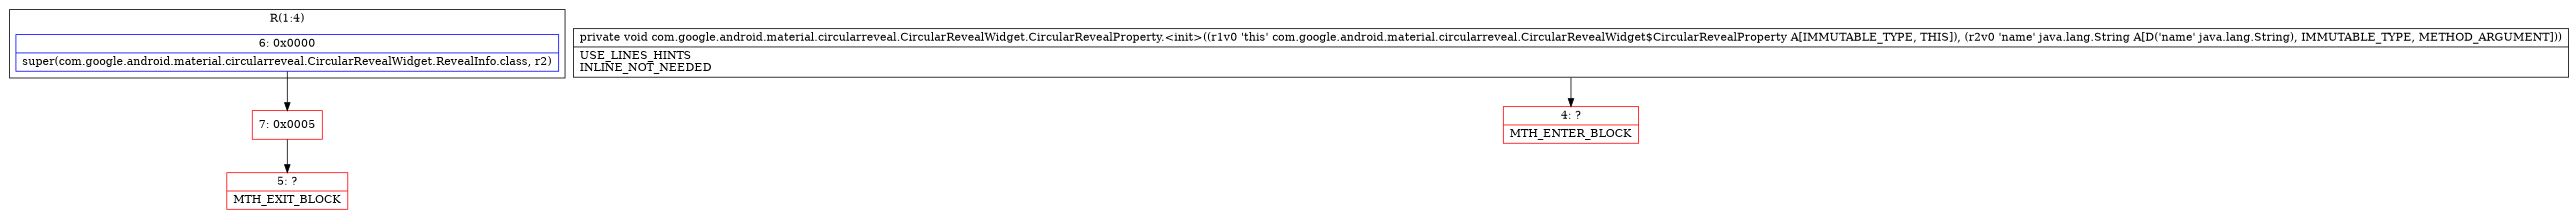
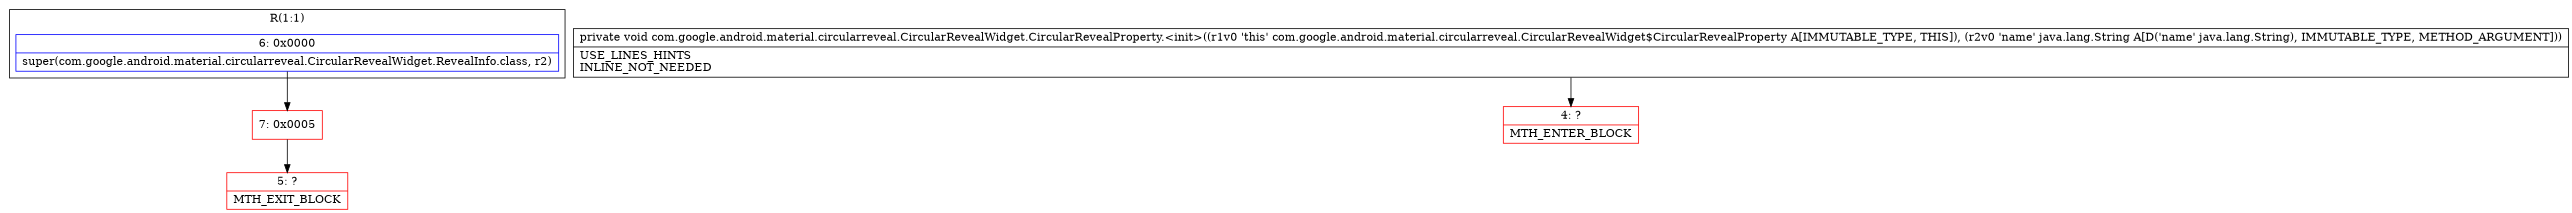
cluster "R(1:4)": label "R(1:4)" -> "R(1:1)"
